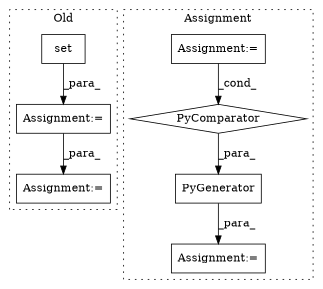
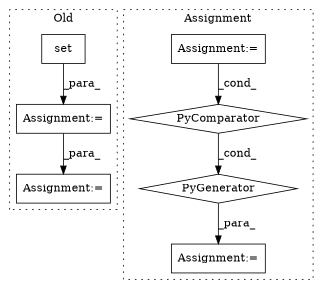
edge "PyComparator" -> "PyGenerator": label "_para_" -> "_cond_"
node "PyGenerator": shape box -> diamond
